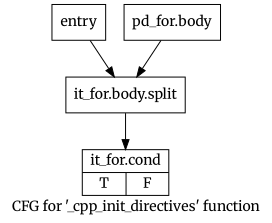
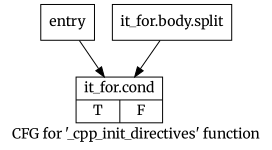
node "pd_for.body": removed
edge "entry" -> "it_for.body.split": now "entry" -> "it_for.cond"
